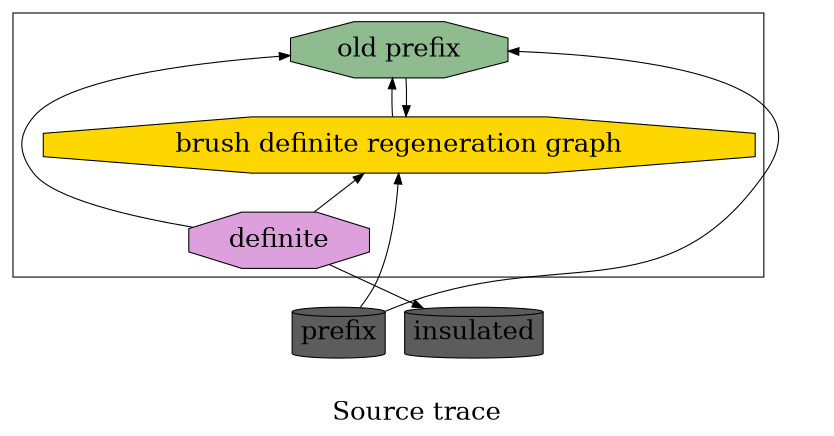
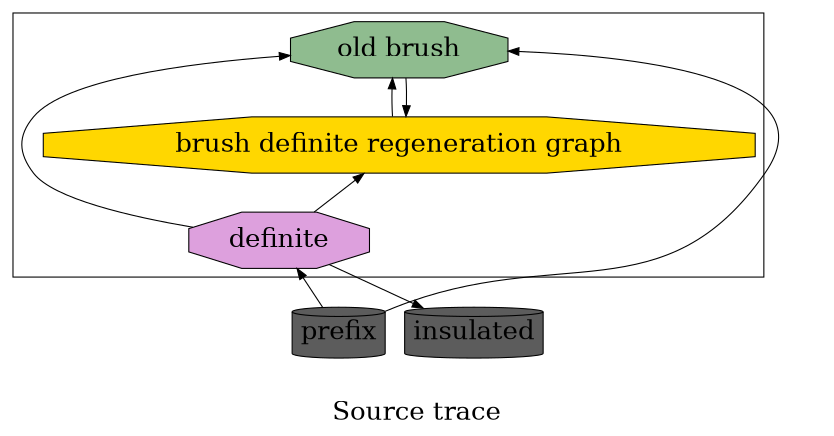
node "old prefix": label "old prefix" -> "old brush"
edge "prefix" -> "brush definite regeneration graph": now "prefix" -> "definite"
